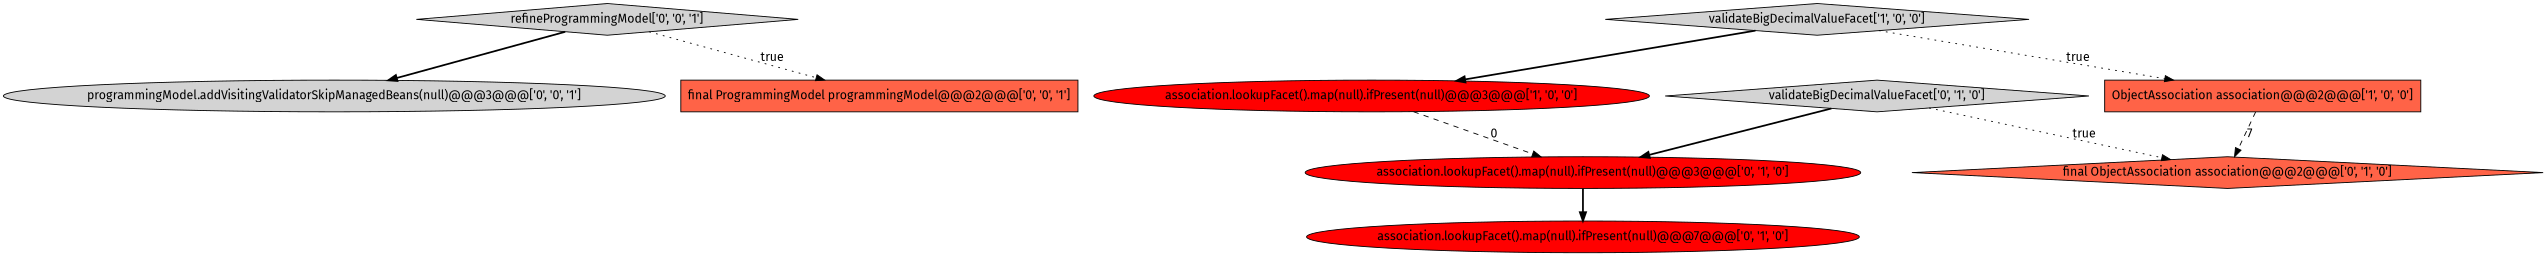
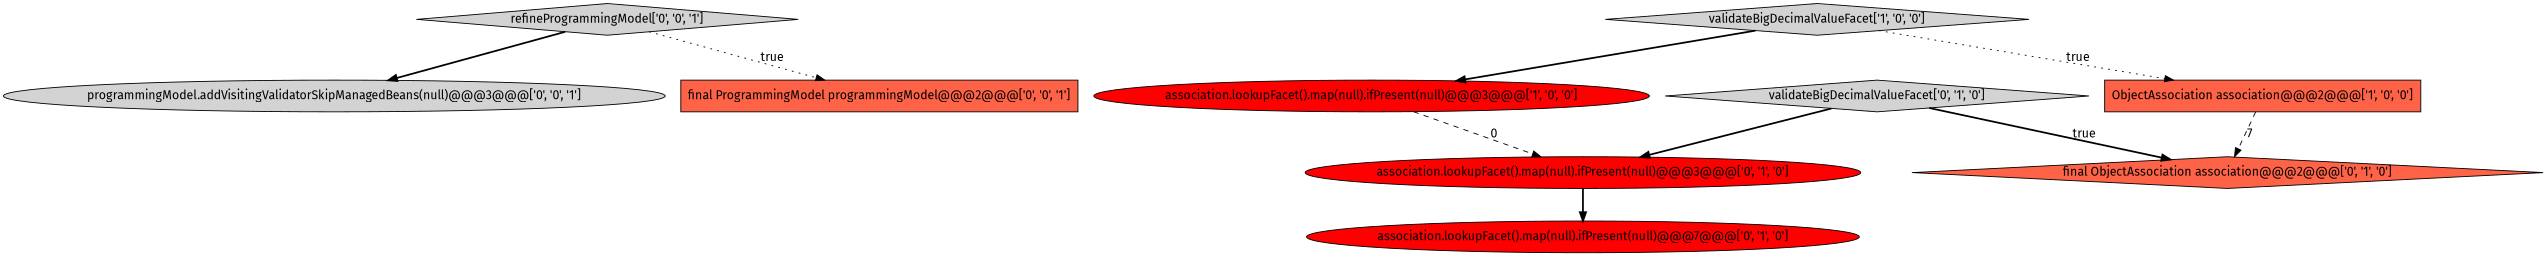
edge "validateBigDecimalValueFacet['0', '1', '0']" -> "final ObjectAssociation association@@@2@@@['0', '1', '0']": style dotted -> bold
